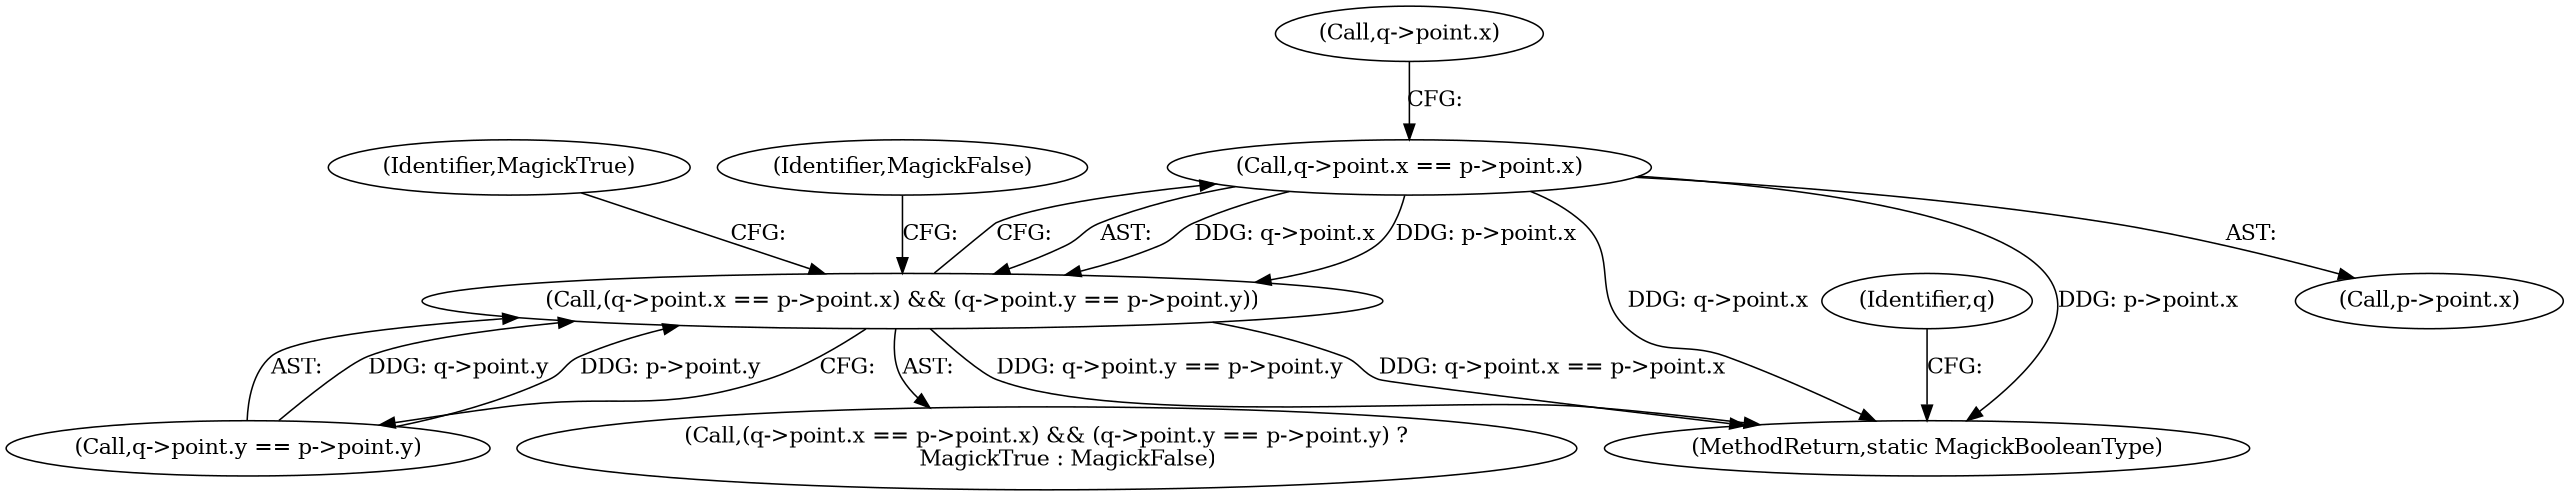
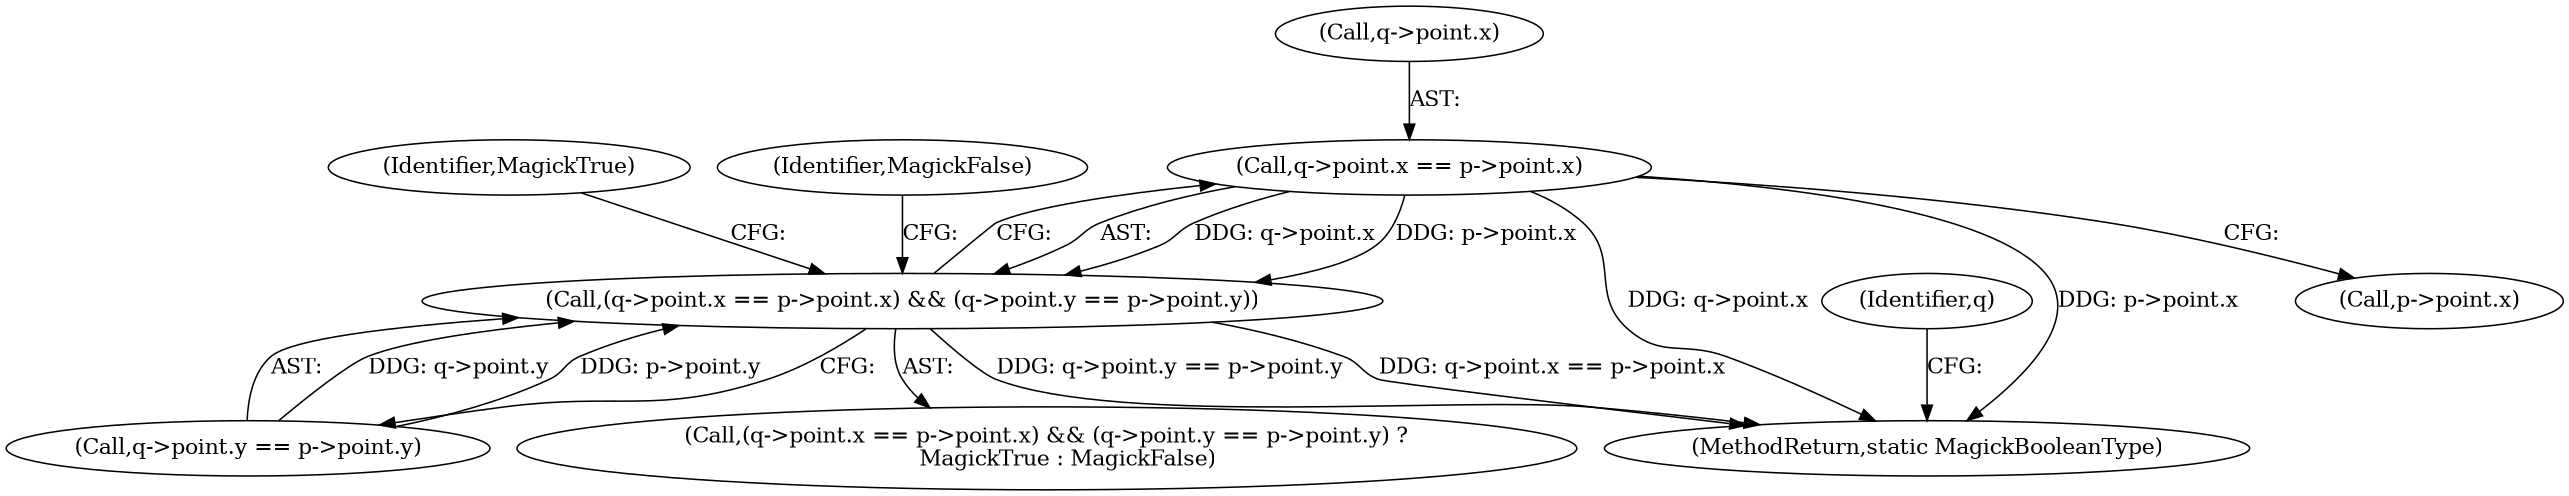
edge "(Call,q->point.x)" -> "(Call,q->point.x == p->point.x)": label "CFG: " -> "AST: "
edge "(Call,q->point.x == p->point.x)" -> "(Call,p->point.x)": label "AST: " -> "CFG: "
